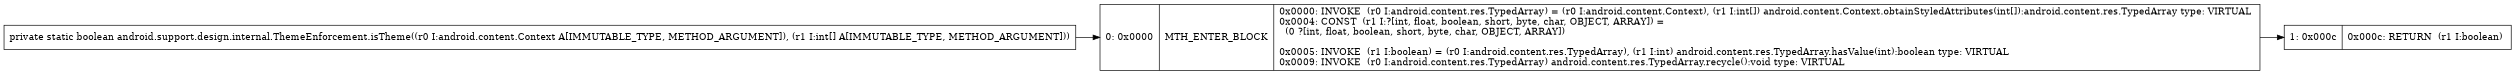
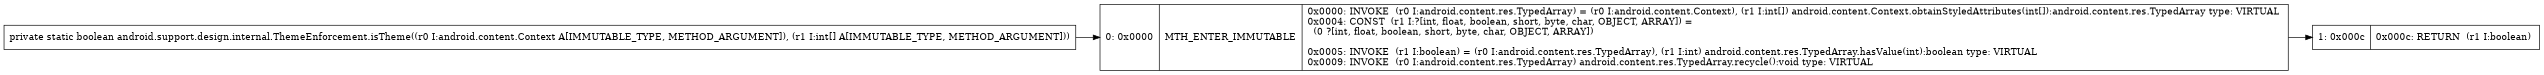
node "0: 0x0000": text "MTH_ENTER_BLOCK" -> "MTH_ENTER_IMMUTABLE"
